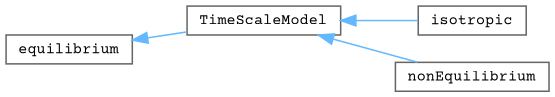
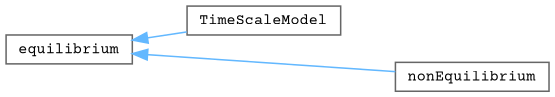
node "isotropic": removed
edge "nonEquilibrium" -> "TimeScaleModel": now "nonEquilibrium" -> "equilibrium"
